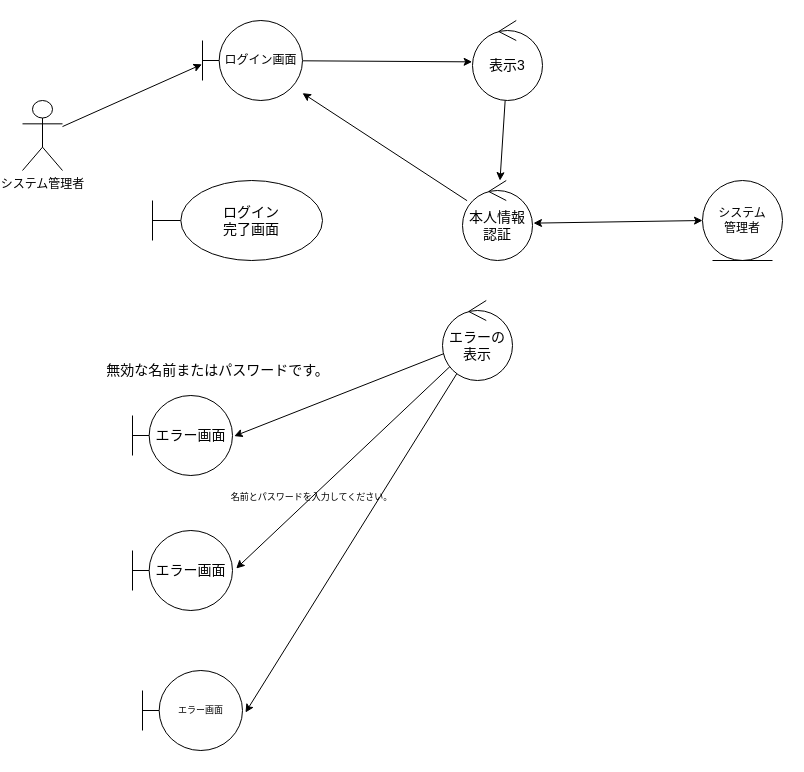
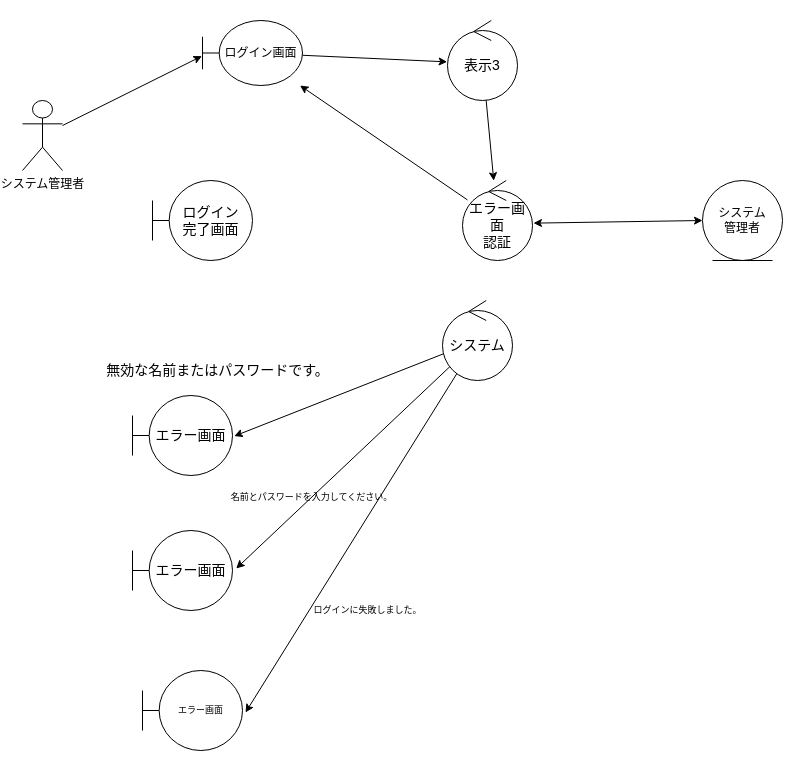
node "ログイン画面": size 100x80 -> 100x65
node "表示3": moved (508, 61) -> (483, 61)
node "ログイン 完了画面": size 170x80 -> 100x80
node "本人情報 認証": label "本人情報 認証" -> "エラー画面 認証"
node "エラーの表示": label "エラーの表示" -> "システム"
node "ログインに失敗しました。": added
